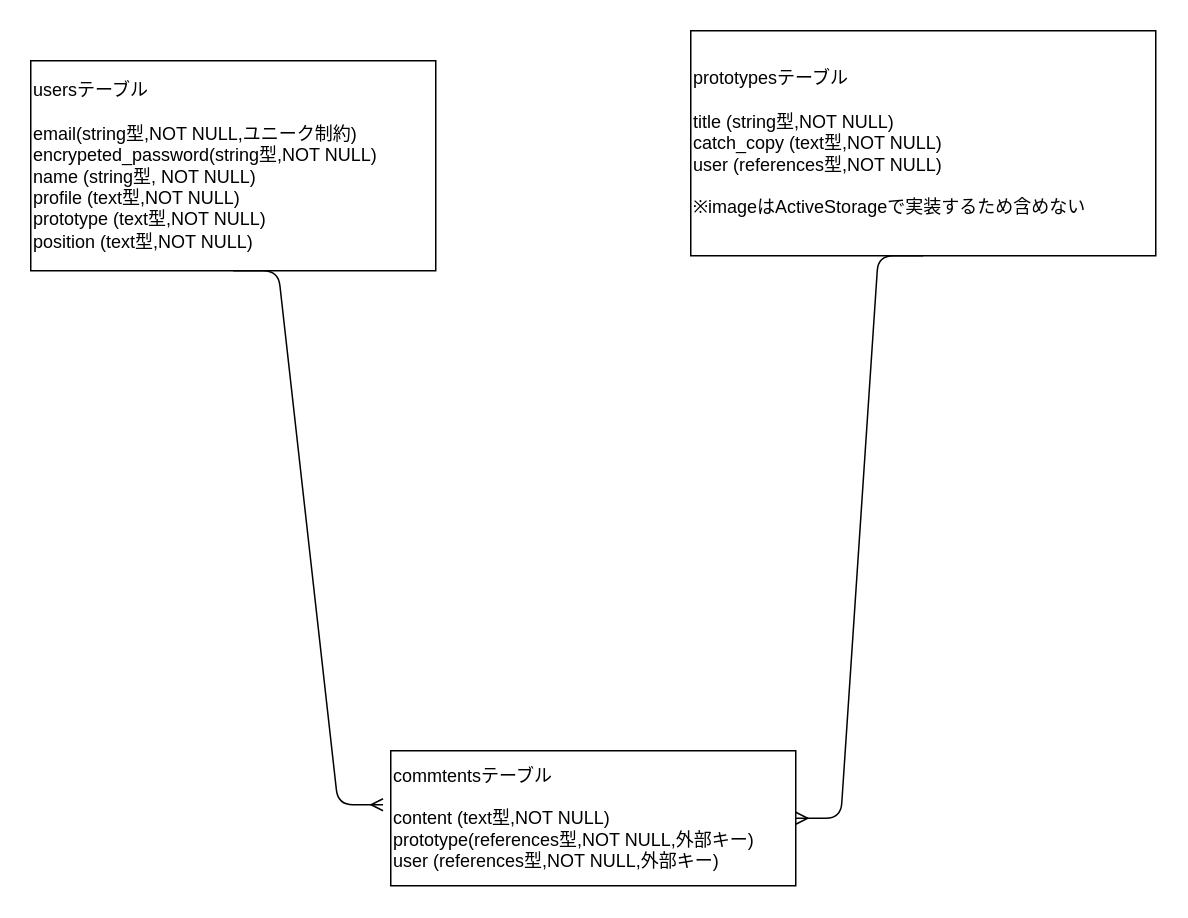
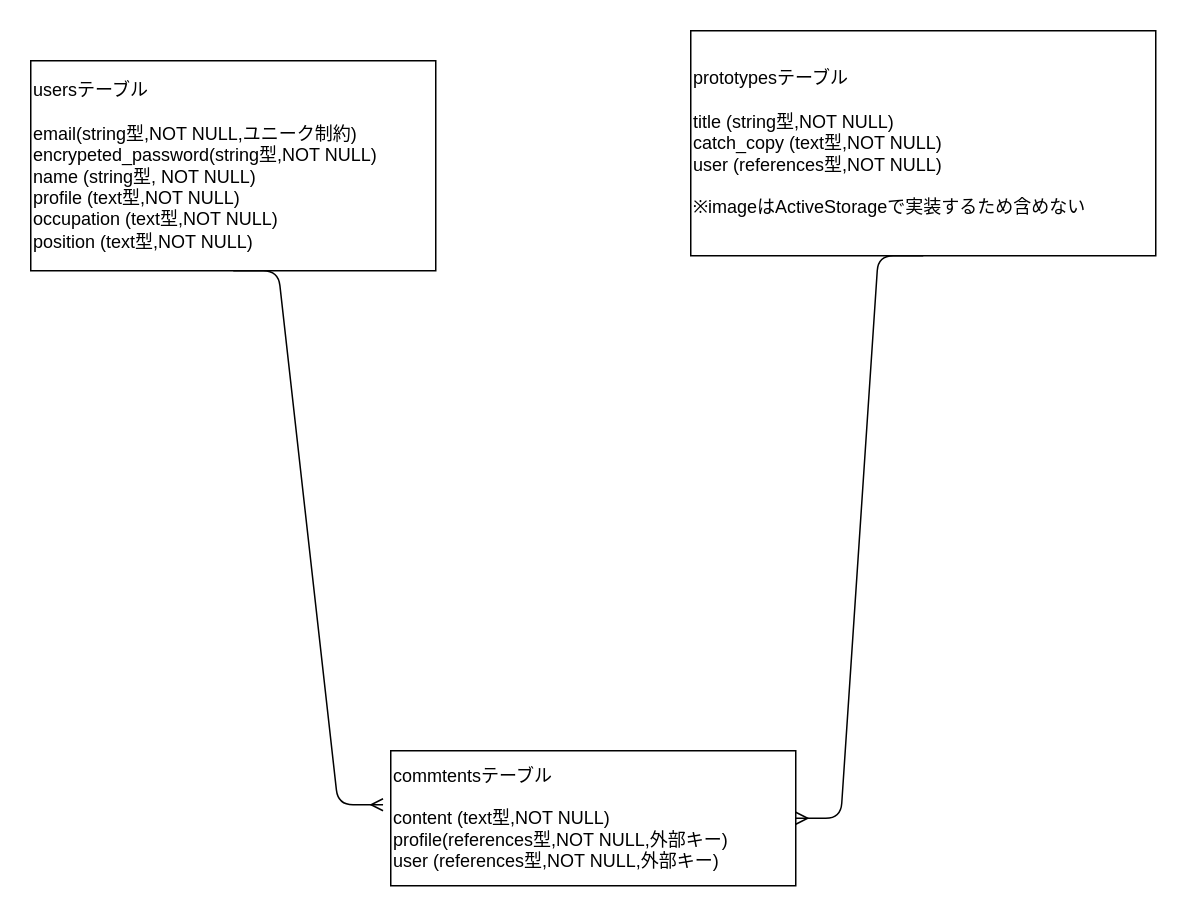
node "usersテーブル email(string型,NOT NULL,ユニーク制約) encrypeted_password(string型,NOT NULL) name (string型, NOT NULL) profile (text型,NOT NULL) prototype (text型,NOT NULL) position (text型,NOT NULL)": label "usersテーブル email(string型,NOT NULL,ユニーク制約) encrypeted_password(string型,NOT NULL) name (string型, NOT NULL) profile (text型,NOT NULL) prototype (text型,NOT NULL) position (text型,NOT NULL)" -> "usersテーブル email(string型,NOT NULL,ユニーク制約) encrypeted_password(string型,NOT NULL) name (string型, NOT NULL) profile (text型,NOT NULL) occupation (text型,NOT NULL) position (text型,NOT NULL)"
node "commtentsテーブル content (text型,NOT NULL) prototype(references型,NOT NULL,外部キー) user (references型,NOT NULL,外部キー)": label "commtentsテーブル content (text型,NOT NULL) prototype(references型,NOT NULL,外部キー) user (references型,NOT NULL,外部キー)" -> "commtentsテーブル content (text型,NOT NULL) profile(references型,NOT NULL,外部キー) user (references型,NOT NULL,外部キー)"
